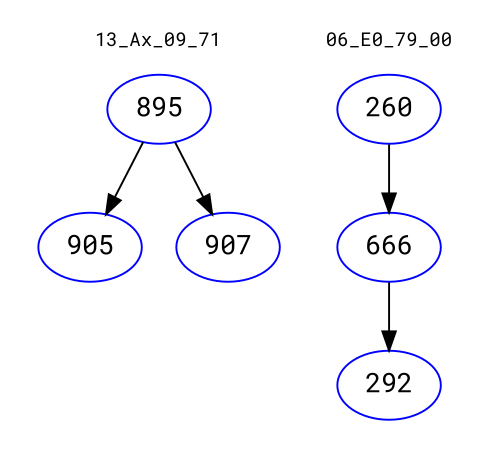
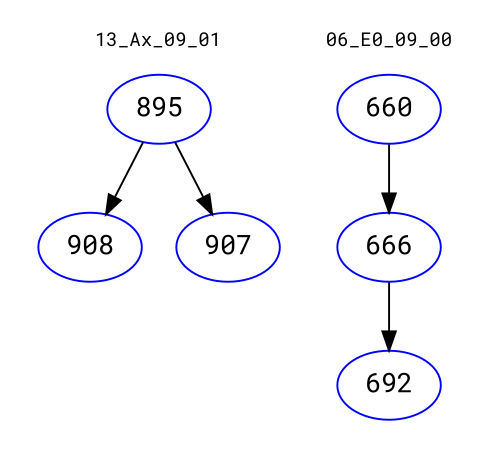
cluster "13_Ax_09_71": label "13_Ax_09_71" -> "13_Ax_09_01"
cluster "06_E0_79_00": label "06_E0_79_00" -> "06_E0_09_00"
node "260": label "260" -> "660"
node "905": label "905" -> "908"
node "292": label "292" -> "692"
